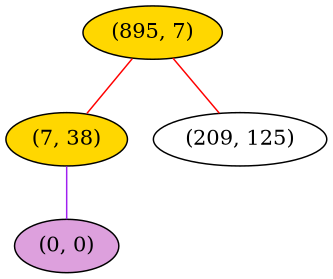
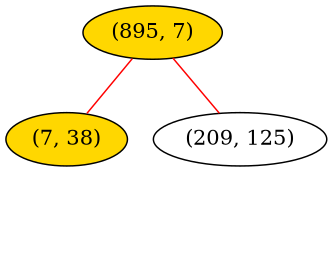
node "(0, 0)": removed
